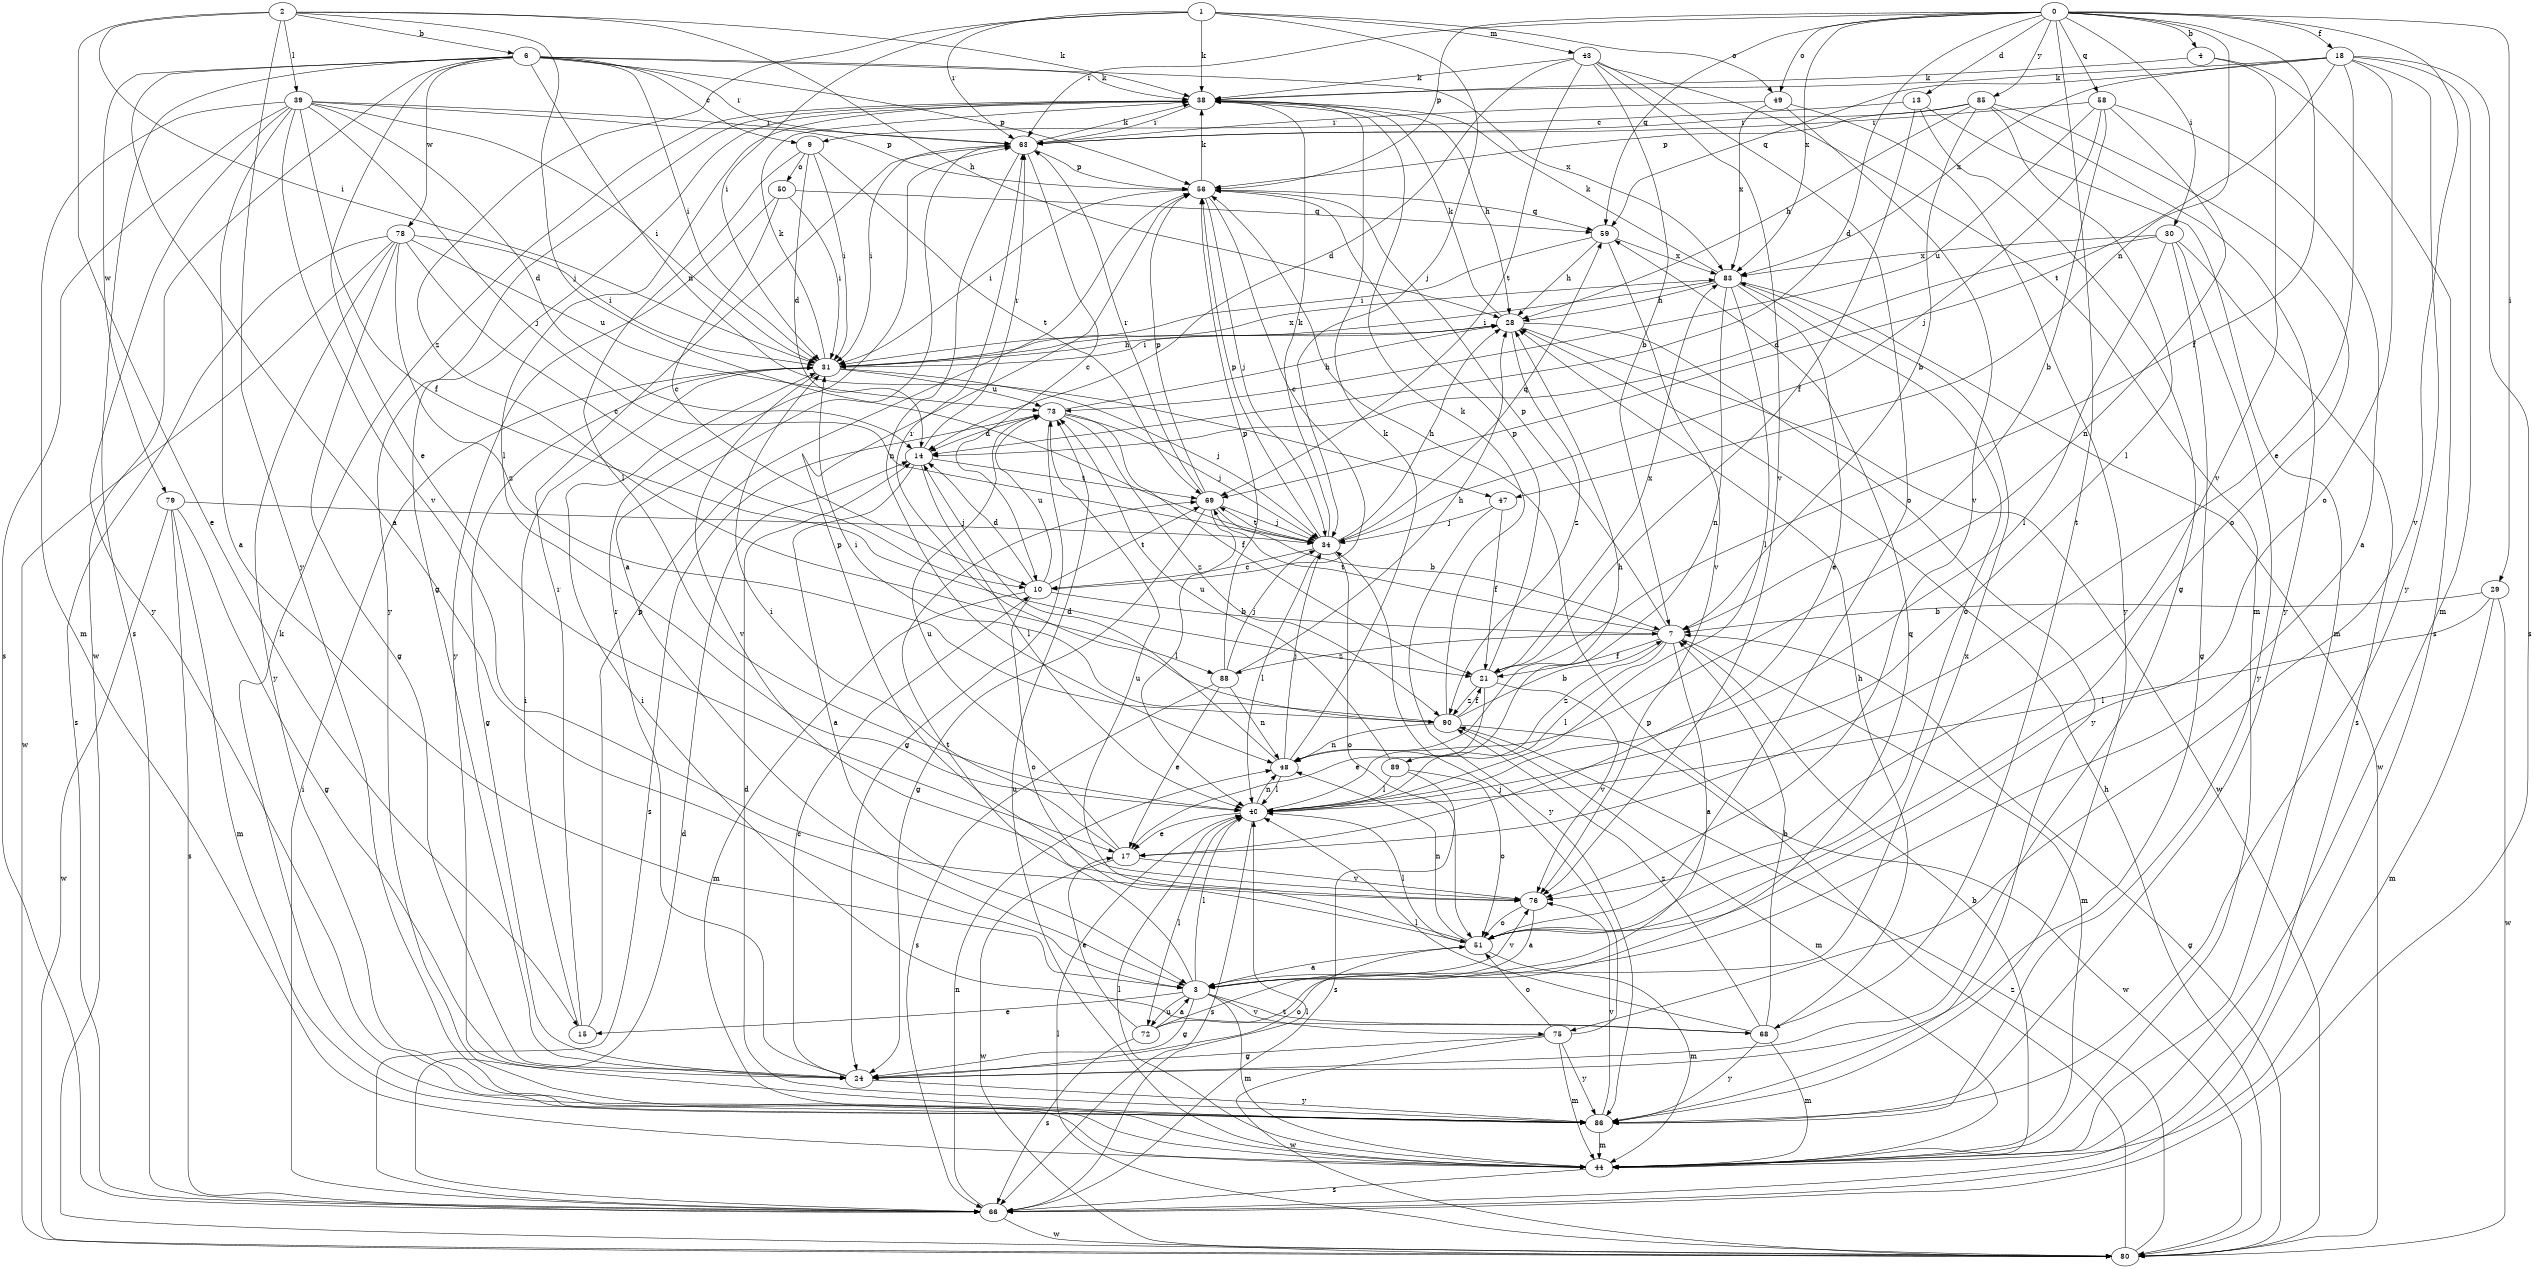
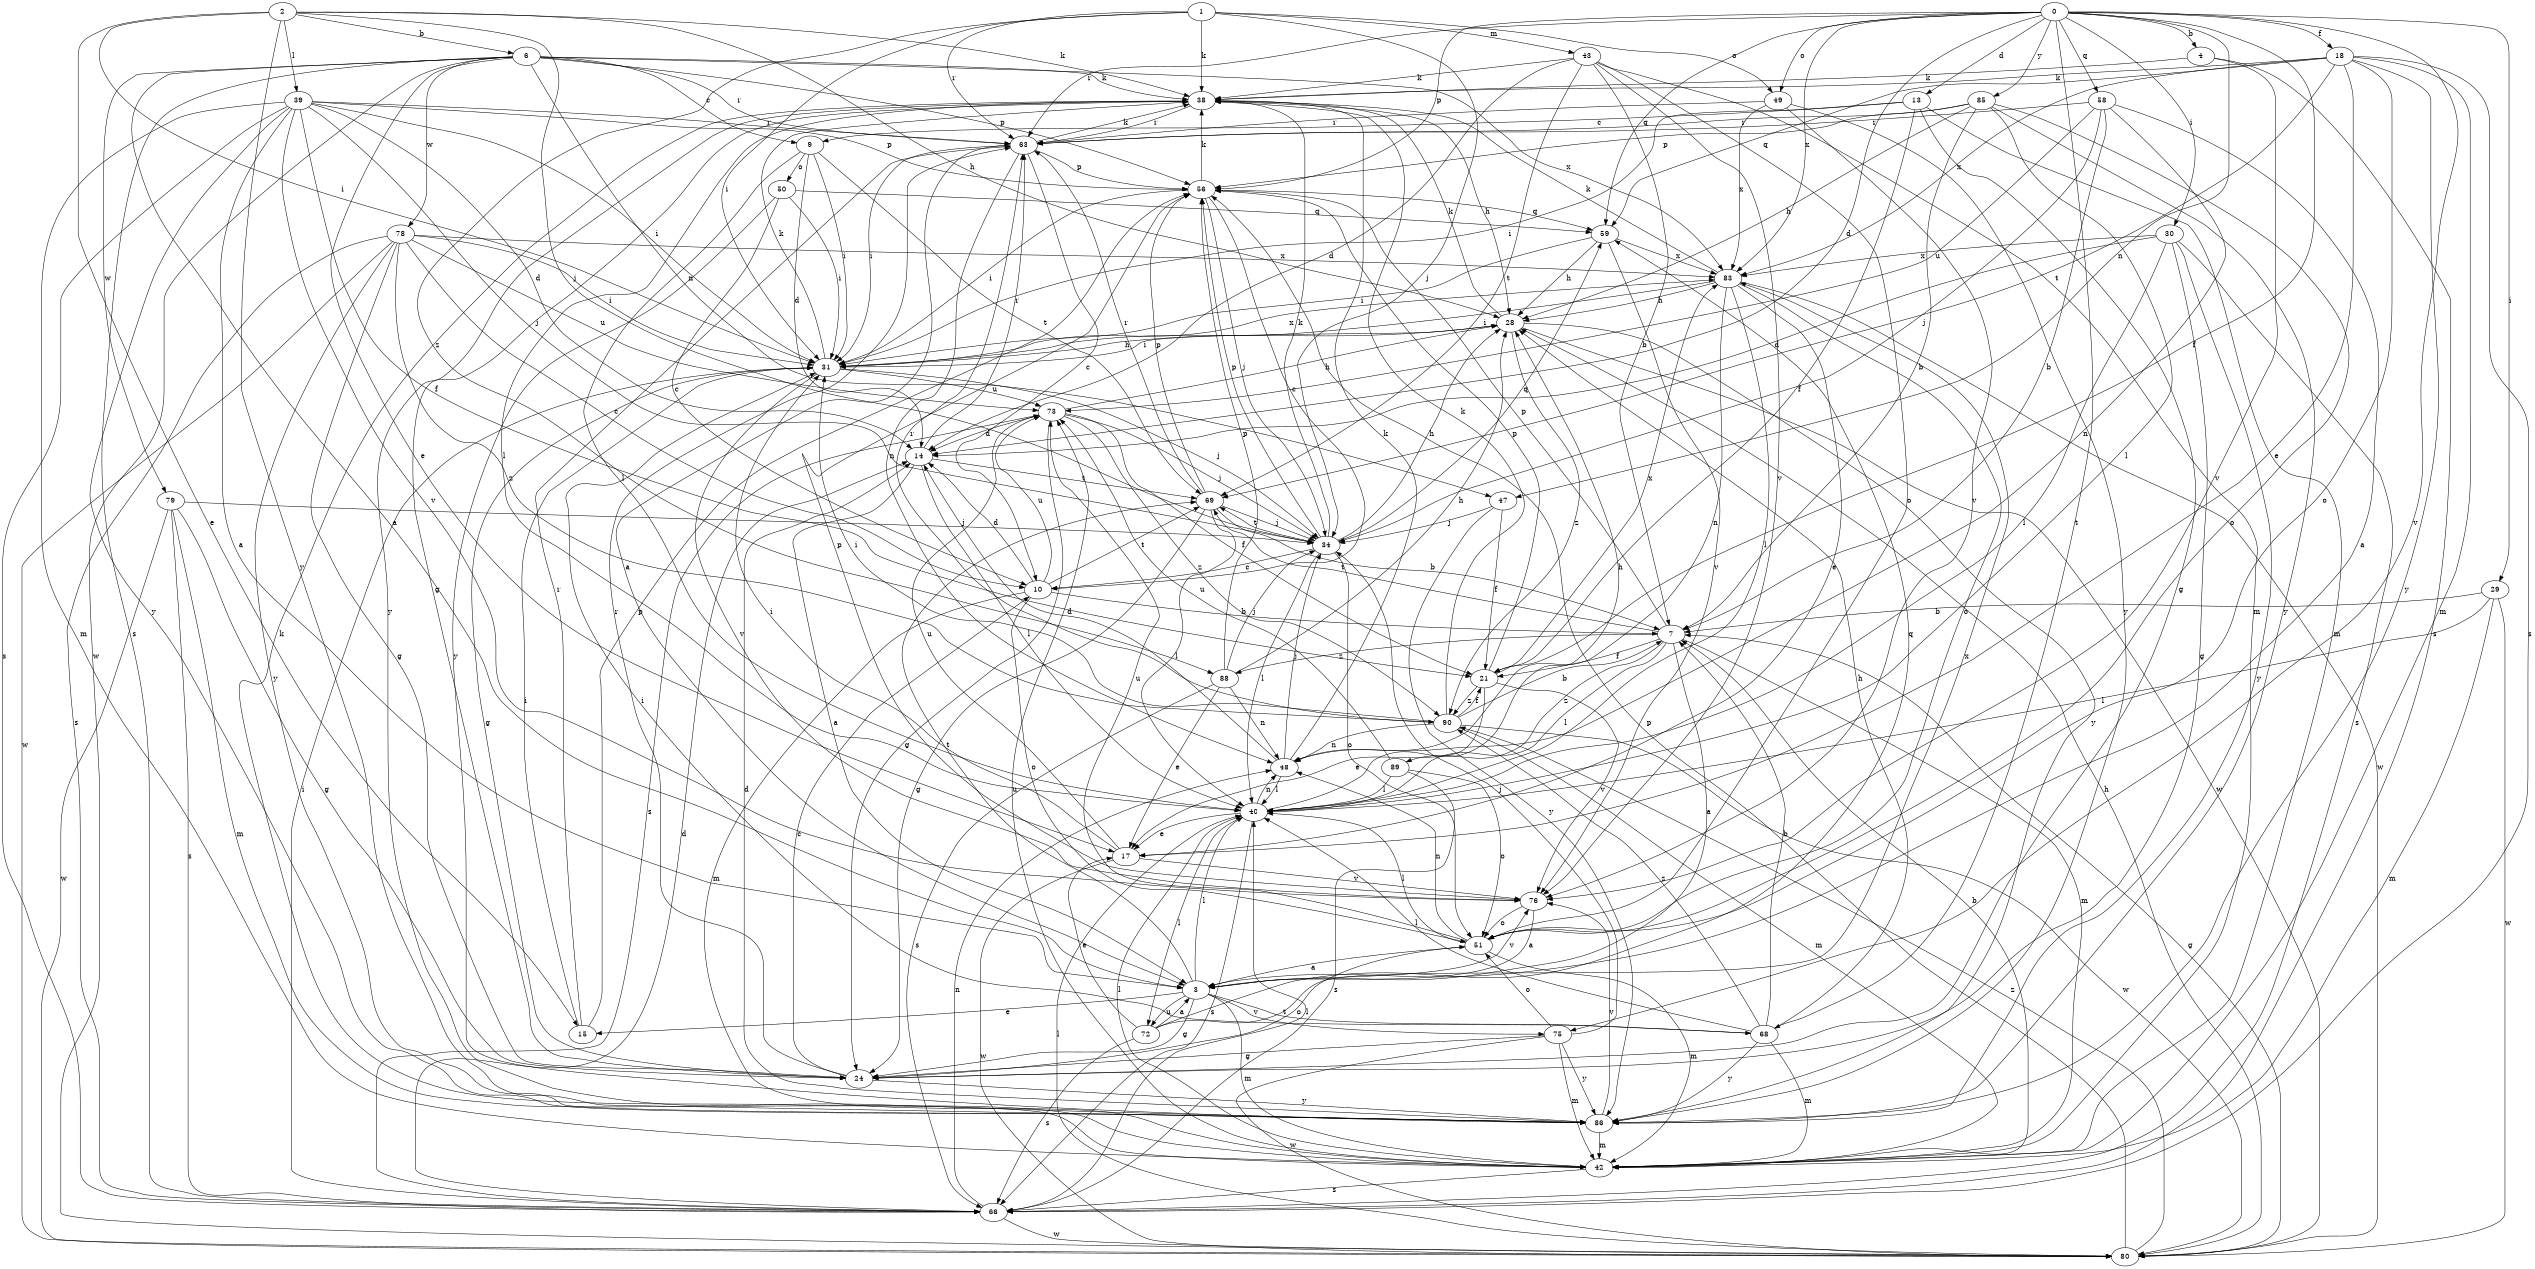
edge "6" -> "31": now "13" -> "31"
edge "78" -> "83": added, label "x"
node "44": label "44" -> "42"
